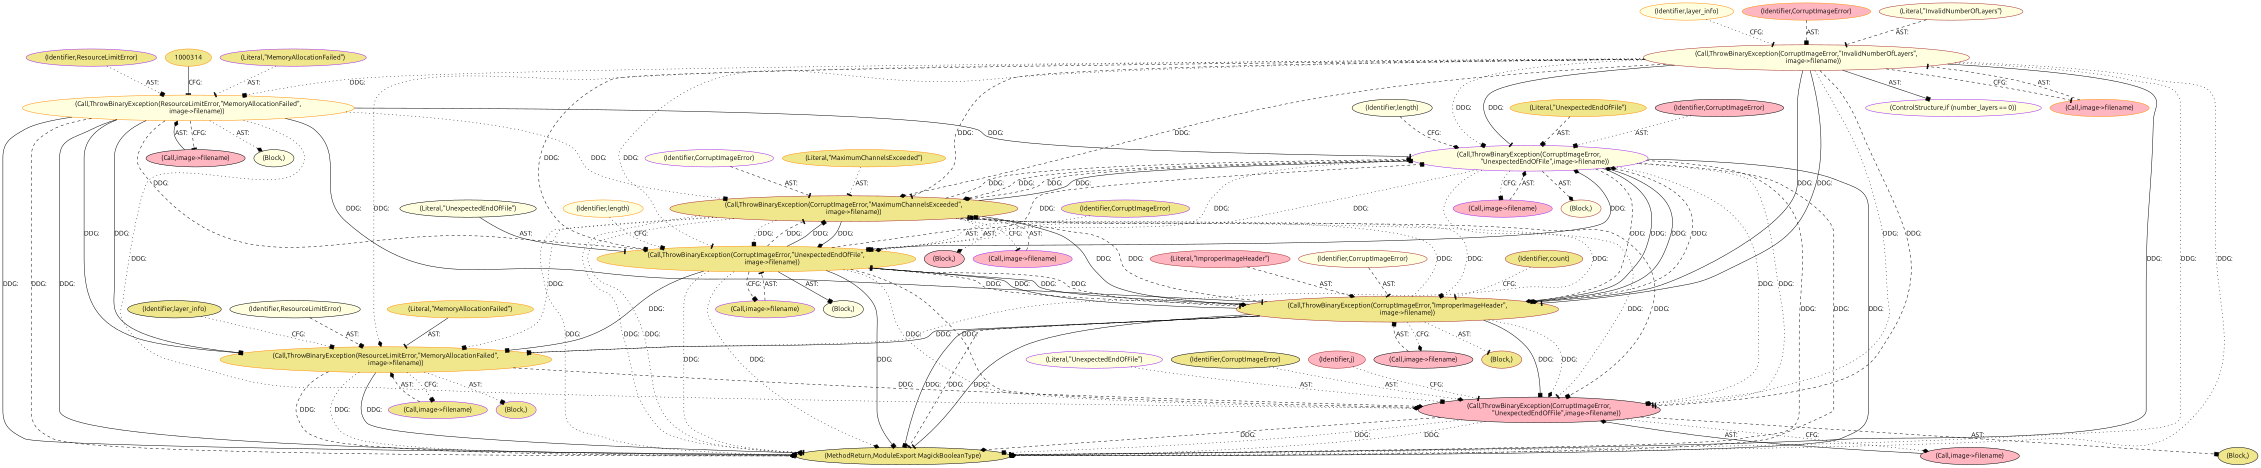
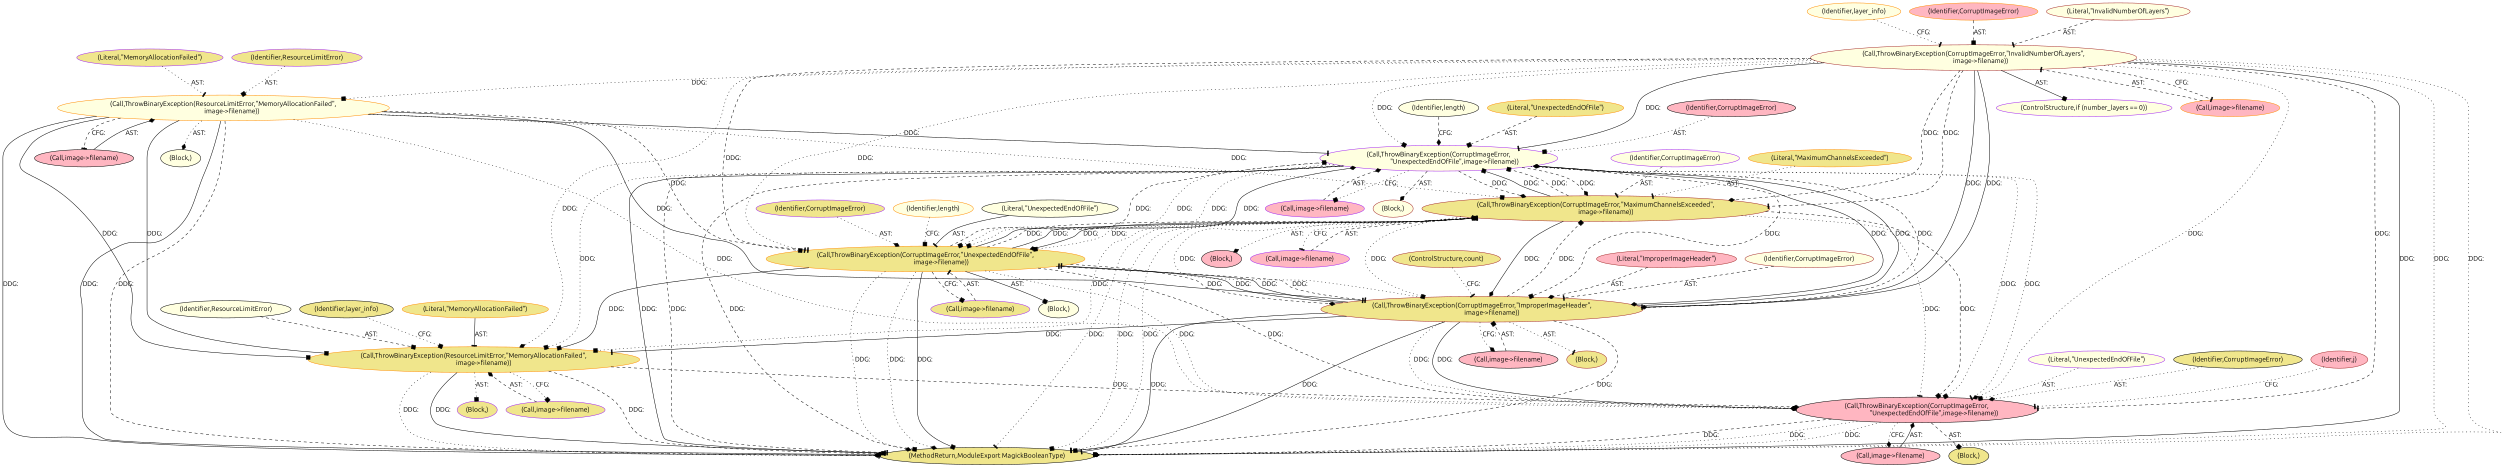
node "1000314": removed
node "(Identifier,count)": label "(Identifier,count)" -> "(ControlStructure,count)"
